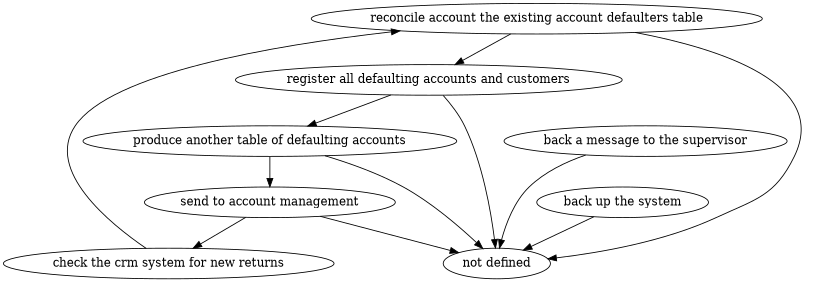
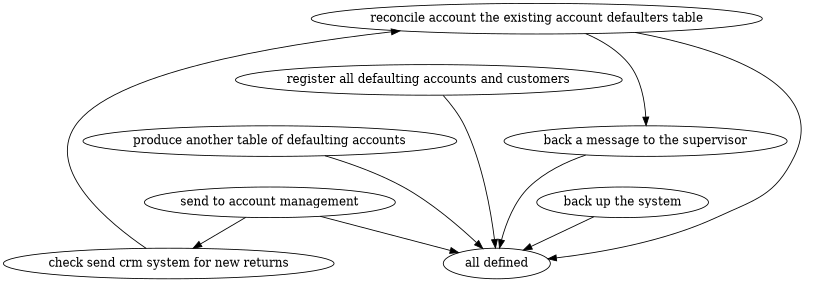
edge "reconcile account the existing account defaulters table" -> "register all defaulting accounts and customers": now "reconcile account the existing account defaulters table" -> "back a message to the supervisor"
edge "register all defaulting accounts and customers" -> "produce another table of defaulting accounts": removed
edge "produce another table of defaulting accounts" -> "send to account management": removed
node "check the crm system for new returns": label "check the crm system for new returns" -> "check send crm system for new returns"
node "not defined": label "not defined" -> "all defined"
